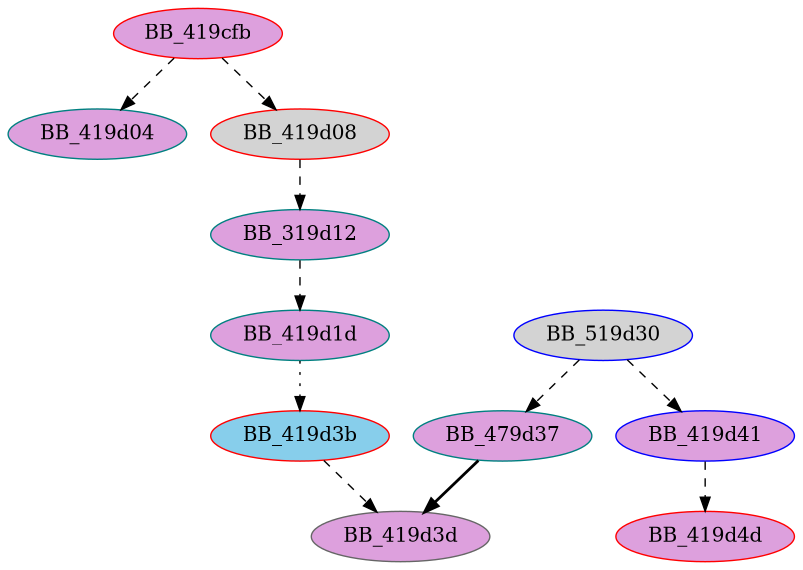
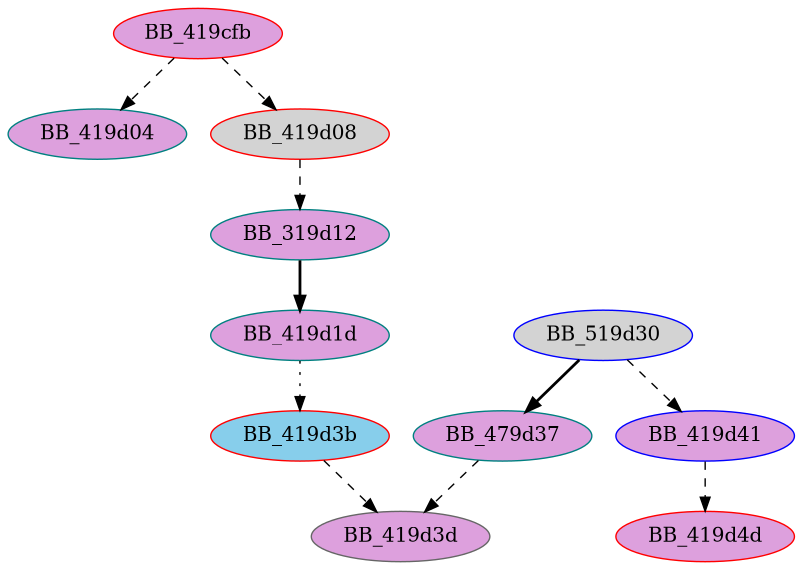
edge "BB_319d12" -> "BB_419d1d": style dashed -> bold
edge "BB_519d30" -> "BB_479d37": style dashed -> bold
edge "BB_479d37" -> "BB_419d3d": style bold -> dashed
